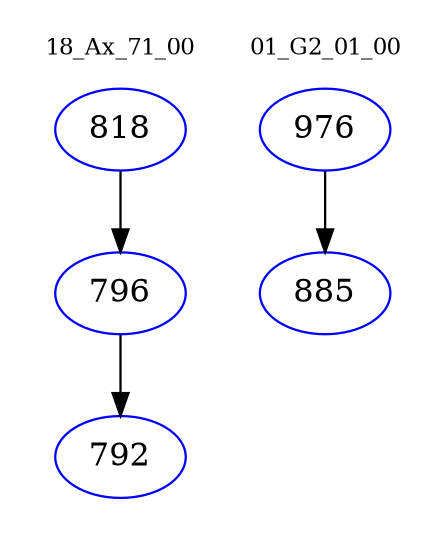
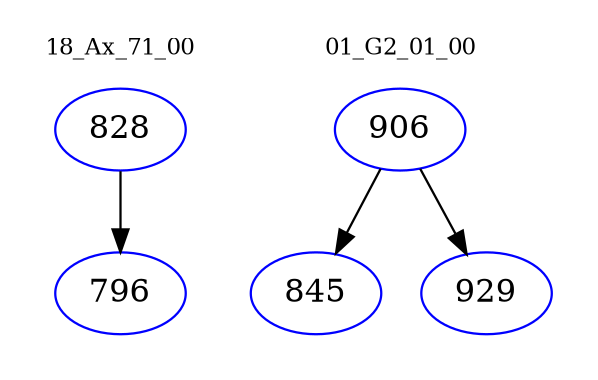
node "818": label "818" -> "828"
node "976": label "976" -> "906"
node "885": label "885" -> "845"
node "929": added
node "792": removed
